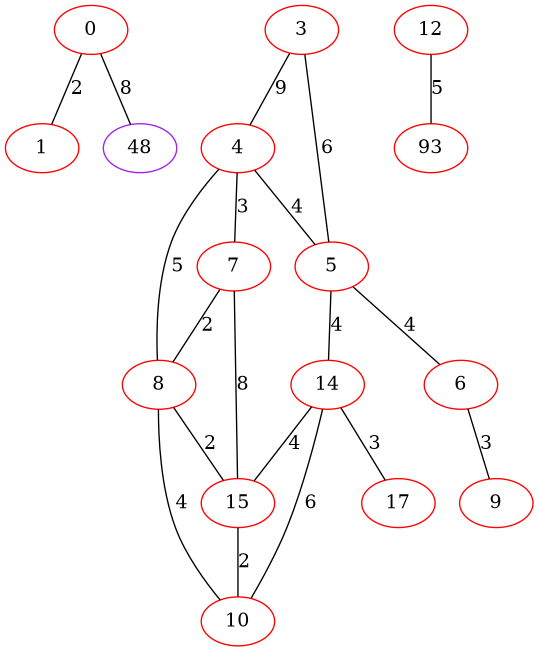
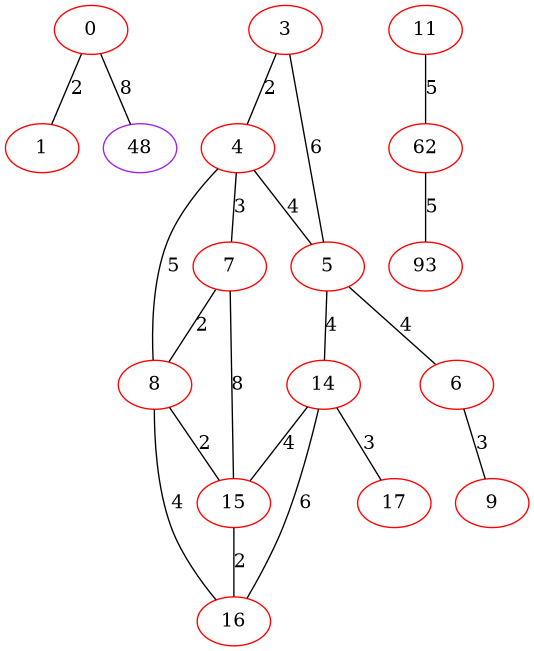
node "11": added
node "12": label "12" -> "62"
edge "3" -- "4": label "9" -> "2"
node "10": label "10" -> "16"
